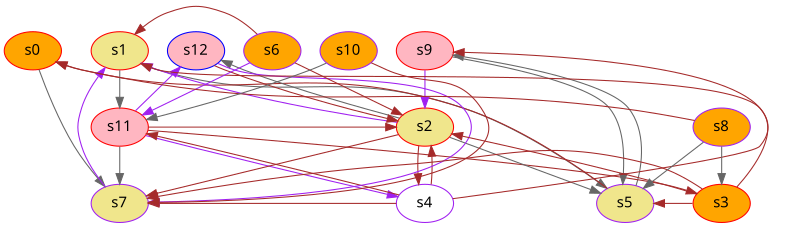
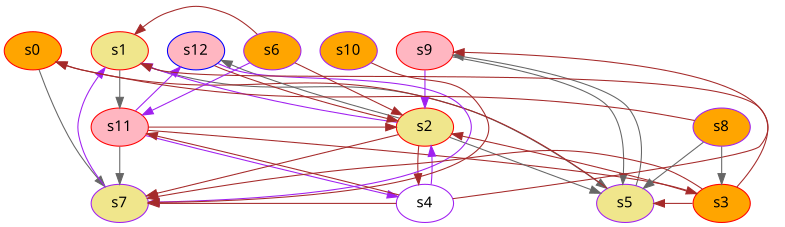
edge "s10" -> "s11": removed
edge "s4" -> "s2": color brown -> purple
